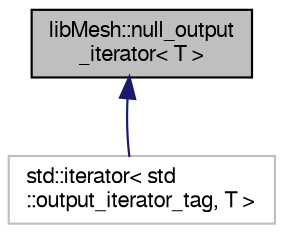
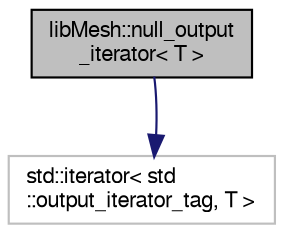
edge "std::iterator< std ::output_iterator_tag, T >" -> "libMesh::null_output _iterator< T >": reversed
